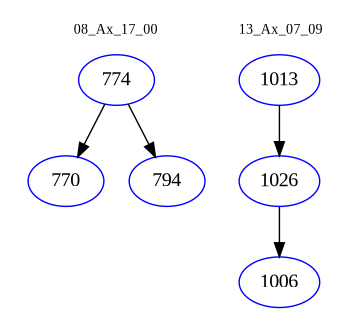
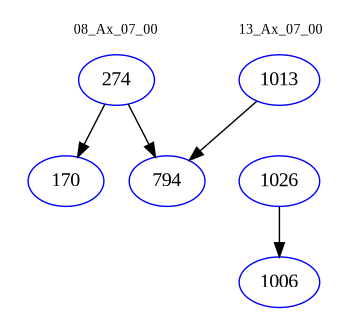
cluster "08_Ax_17_00": label "08_Ax_17_00" -> "08_Ax_07_00"
cluster "13_Ax_07_09": label "13_Ax_07_09" -> "13_Ax_07_00"
node "774": label "774" -> "274"
edge "1013" -> "1026": now "1013" -> "794"
node "770": label "770" -> "170"
